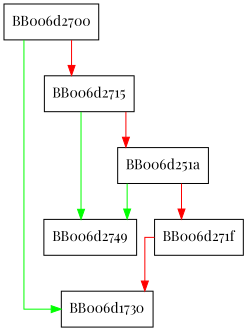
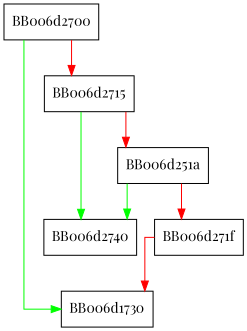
node "BB006d2749": label "BB006d2749" -> "BB006d2740"
